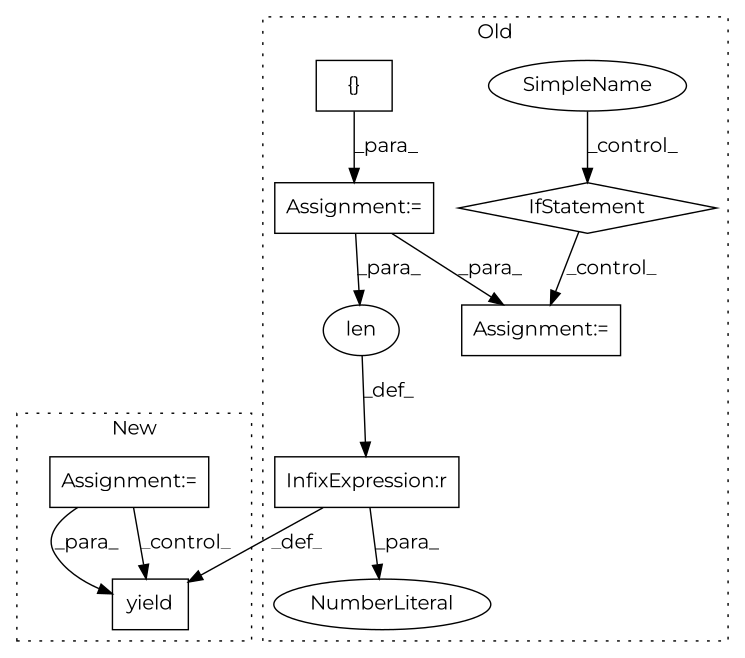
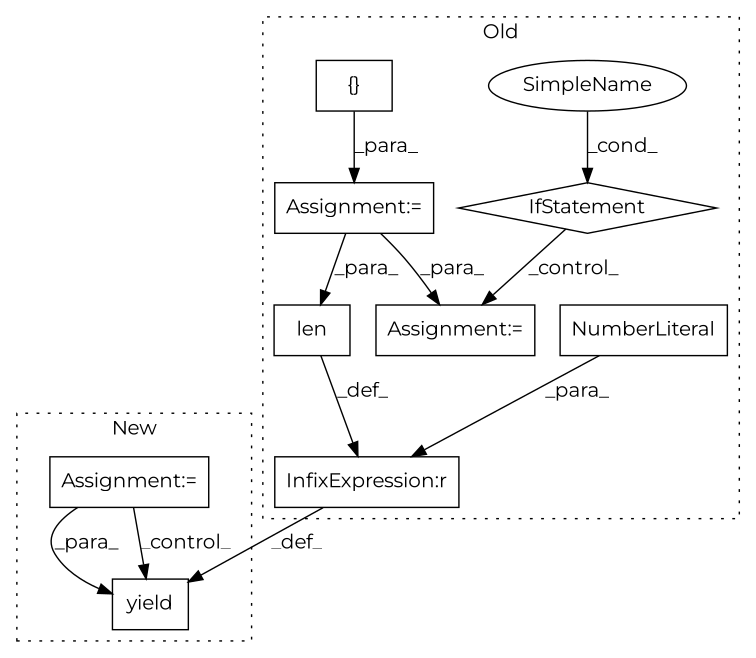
edge "SimpleName" -> "IfStatement": label "_control_" -> "_cond_"
node "len": shape ellipse -> box
edge "InfixExpression:r" -> "NumberLiteral": reversed
node "NumberLiteral": shape ellipse -> box
